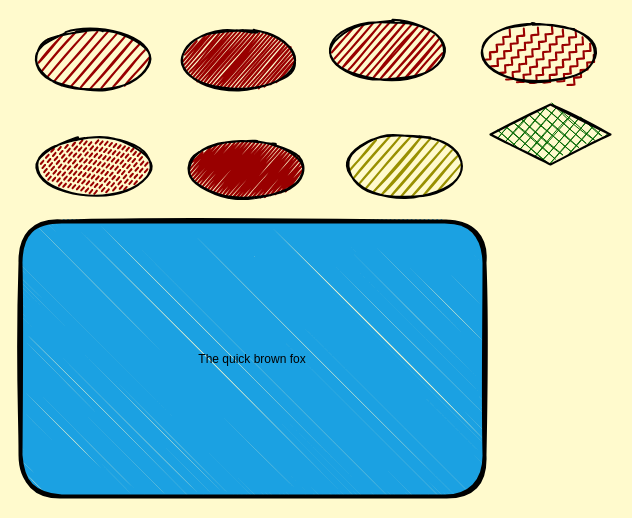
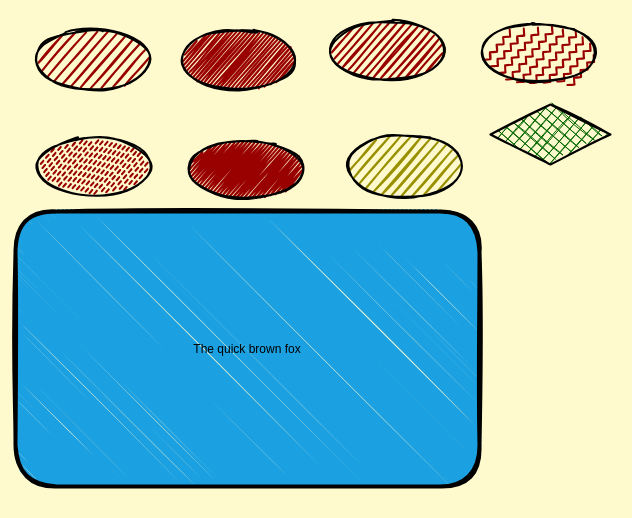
node "The quick brown fox": moved (253, 359) -> (248, 349)
